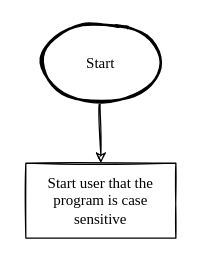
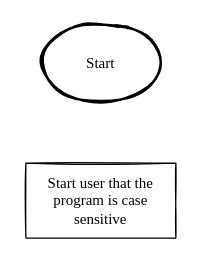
edge "Start" -> "Start user that the program is case sensitive": removed
